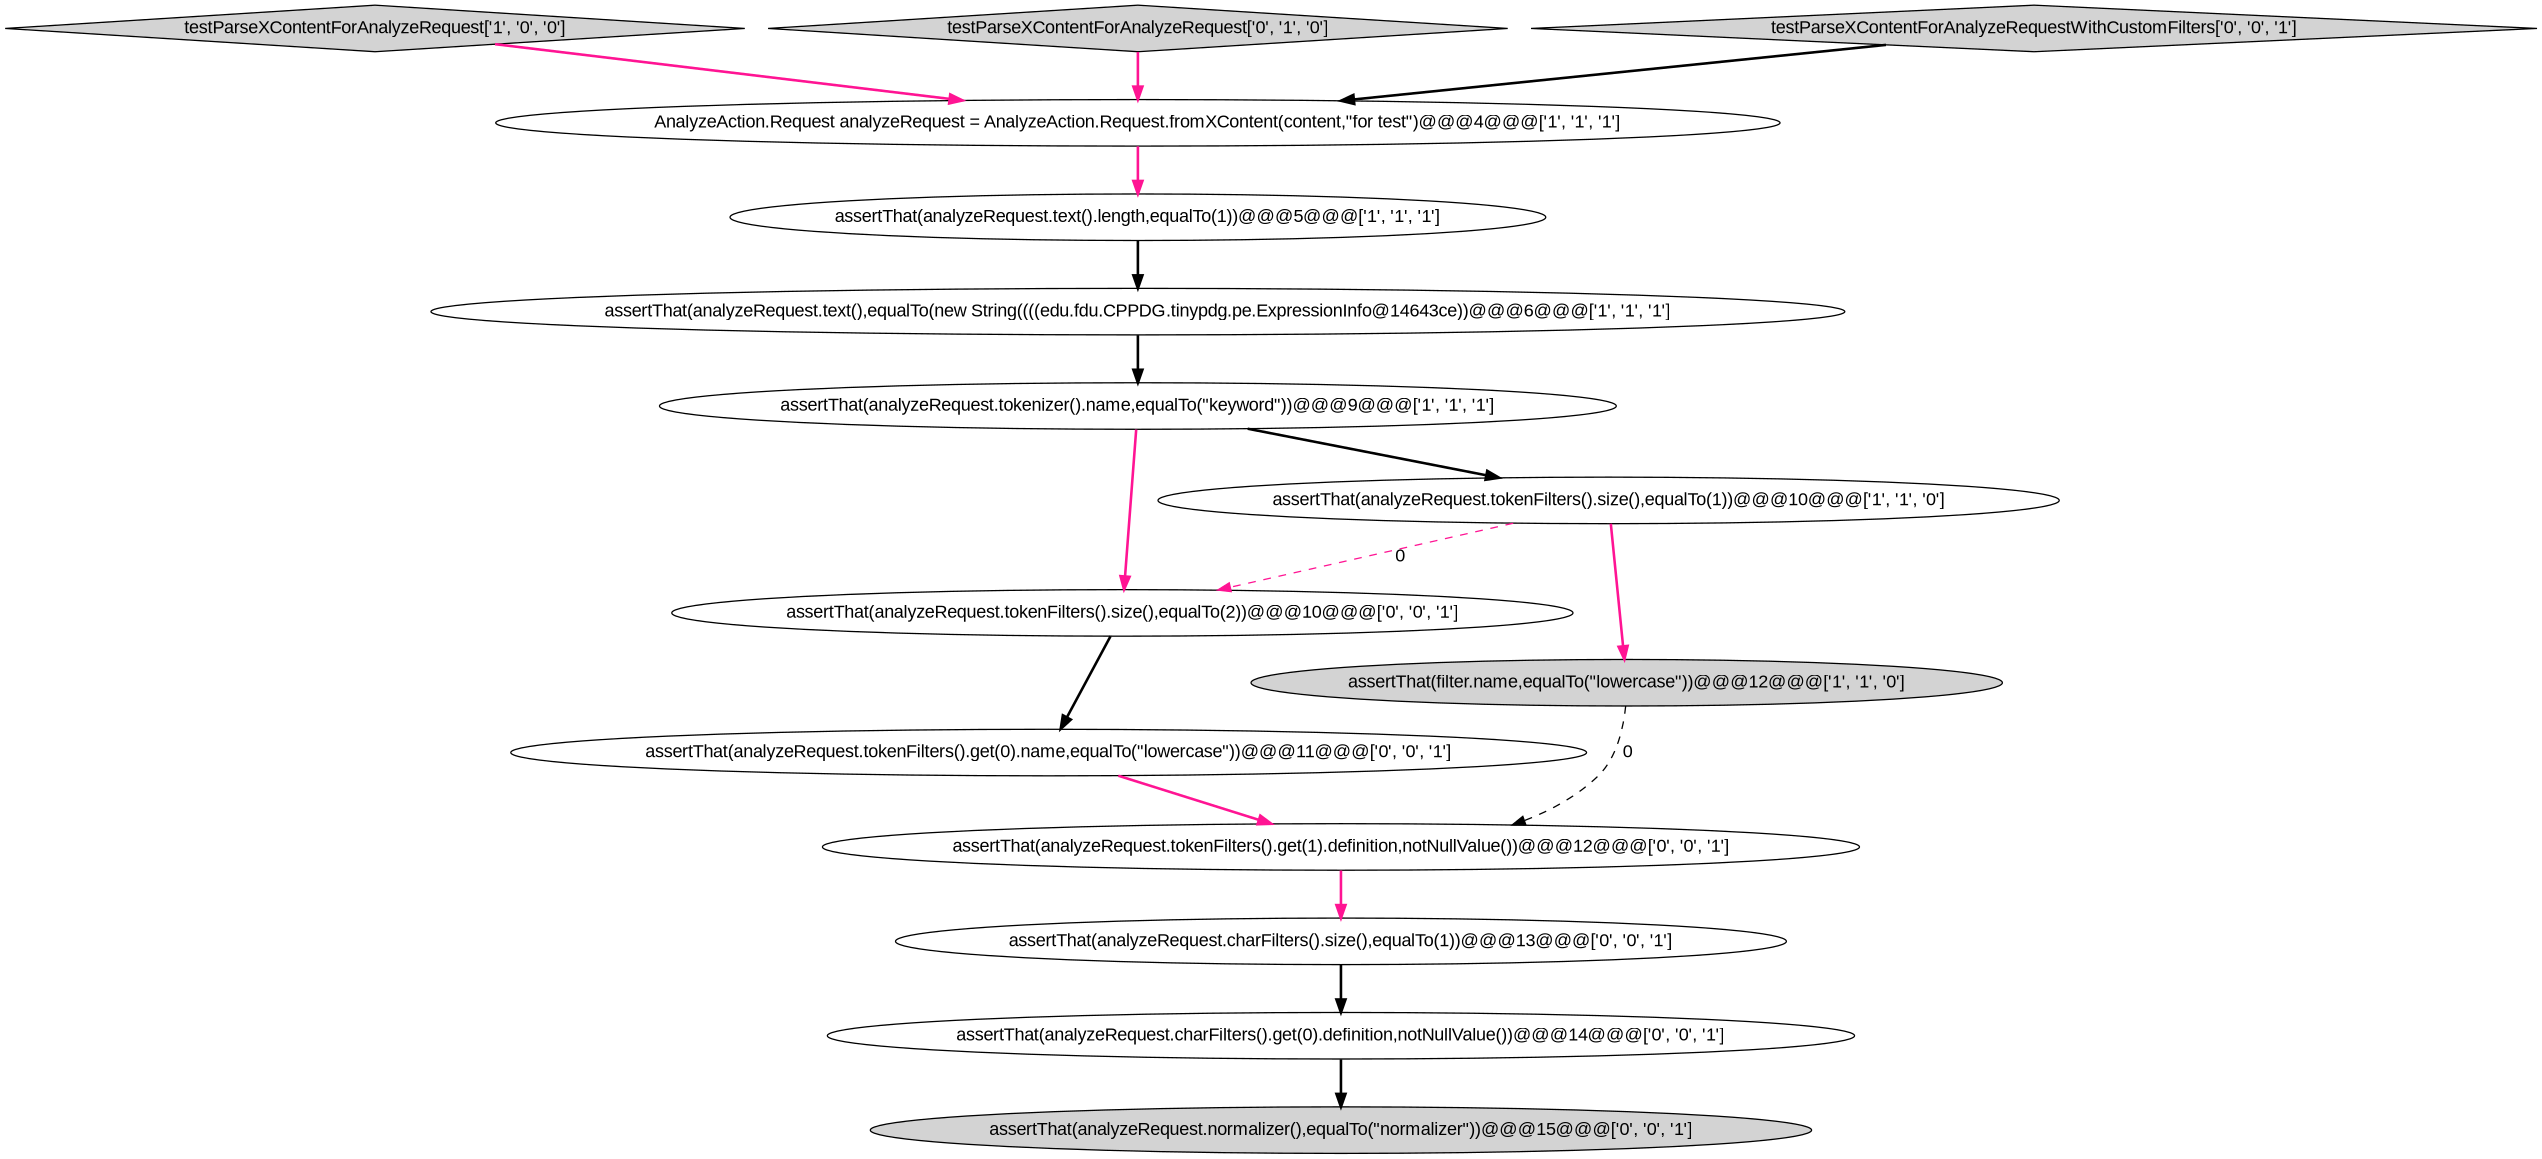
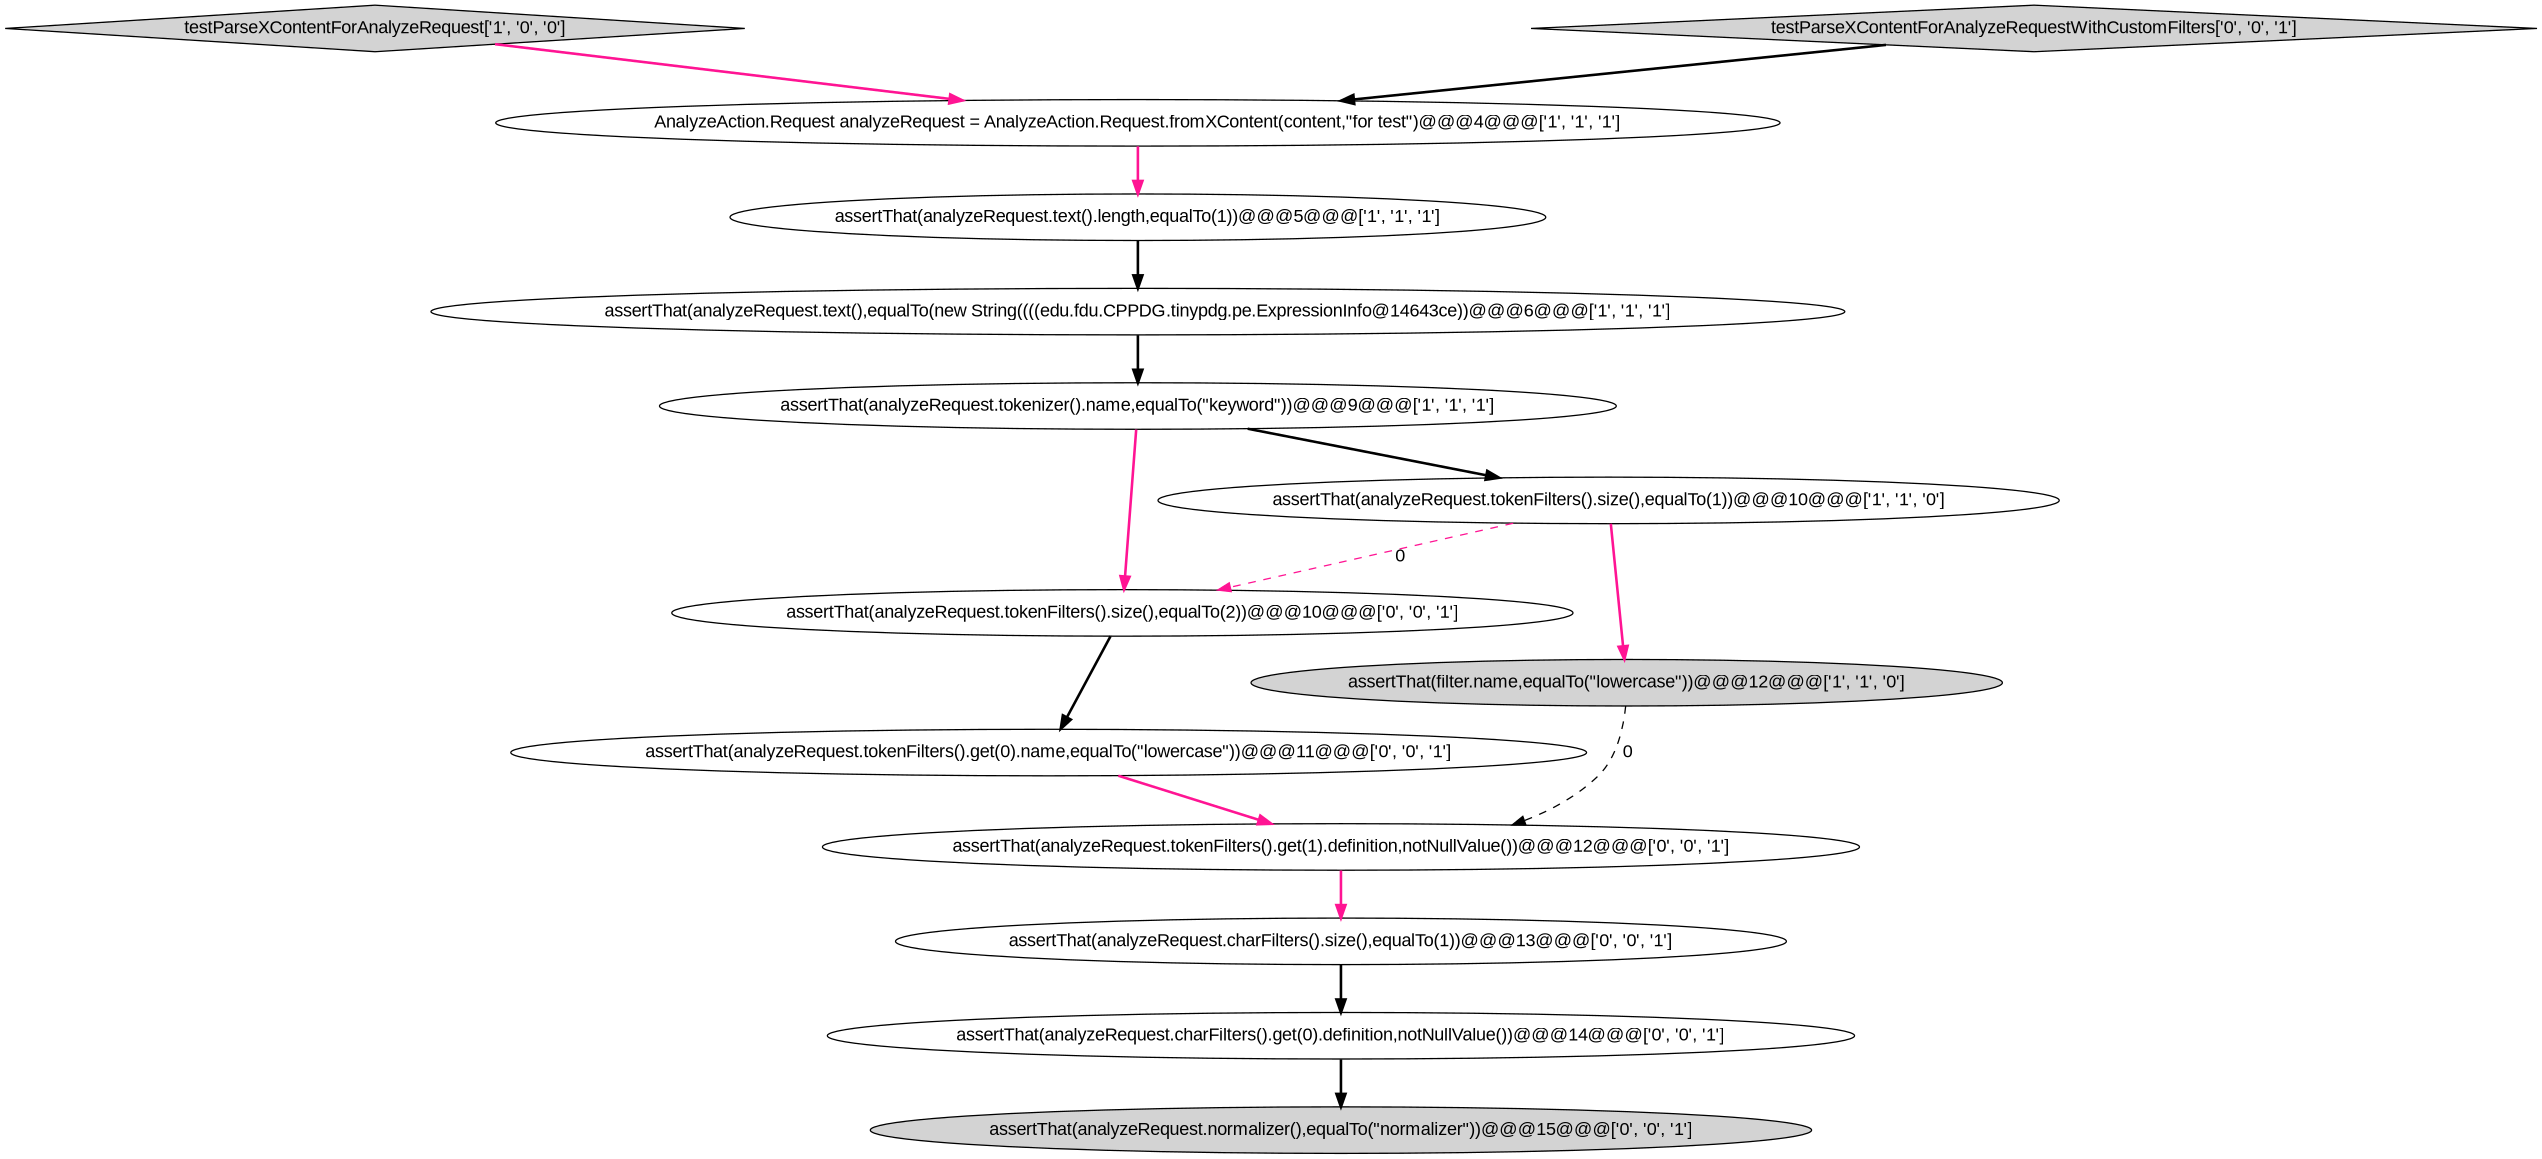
node "testParseXContentForAnalyzeRequest['0', '1', '0']": removed
